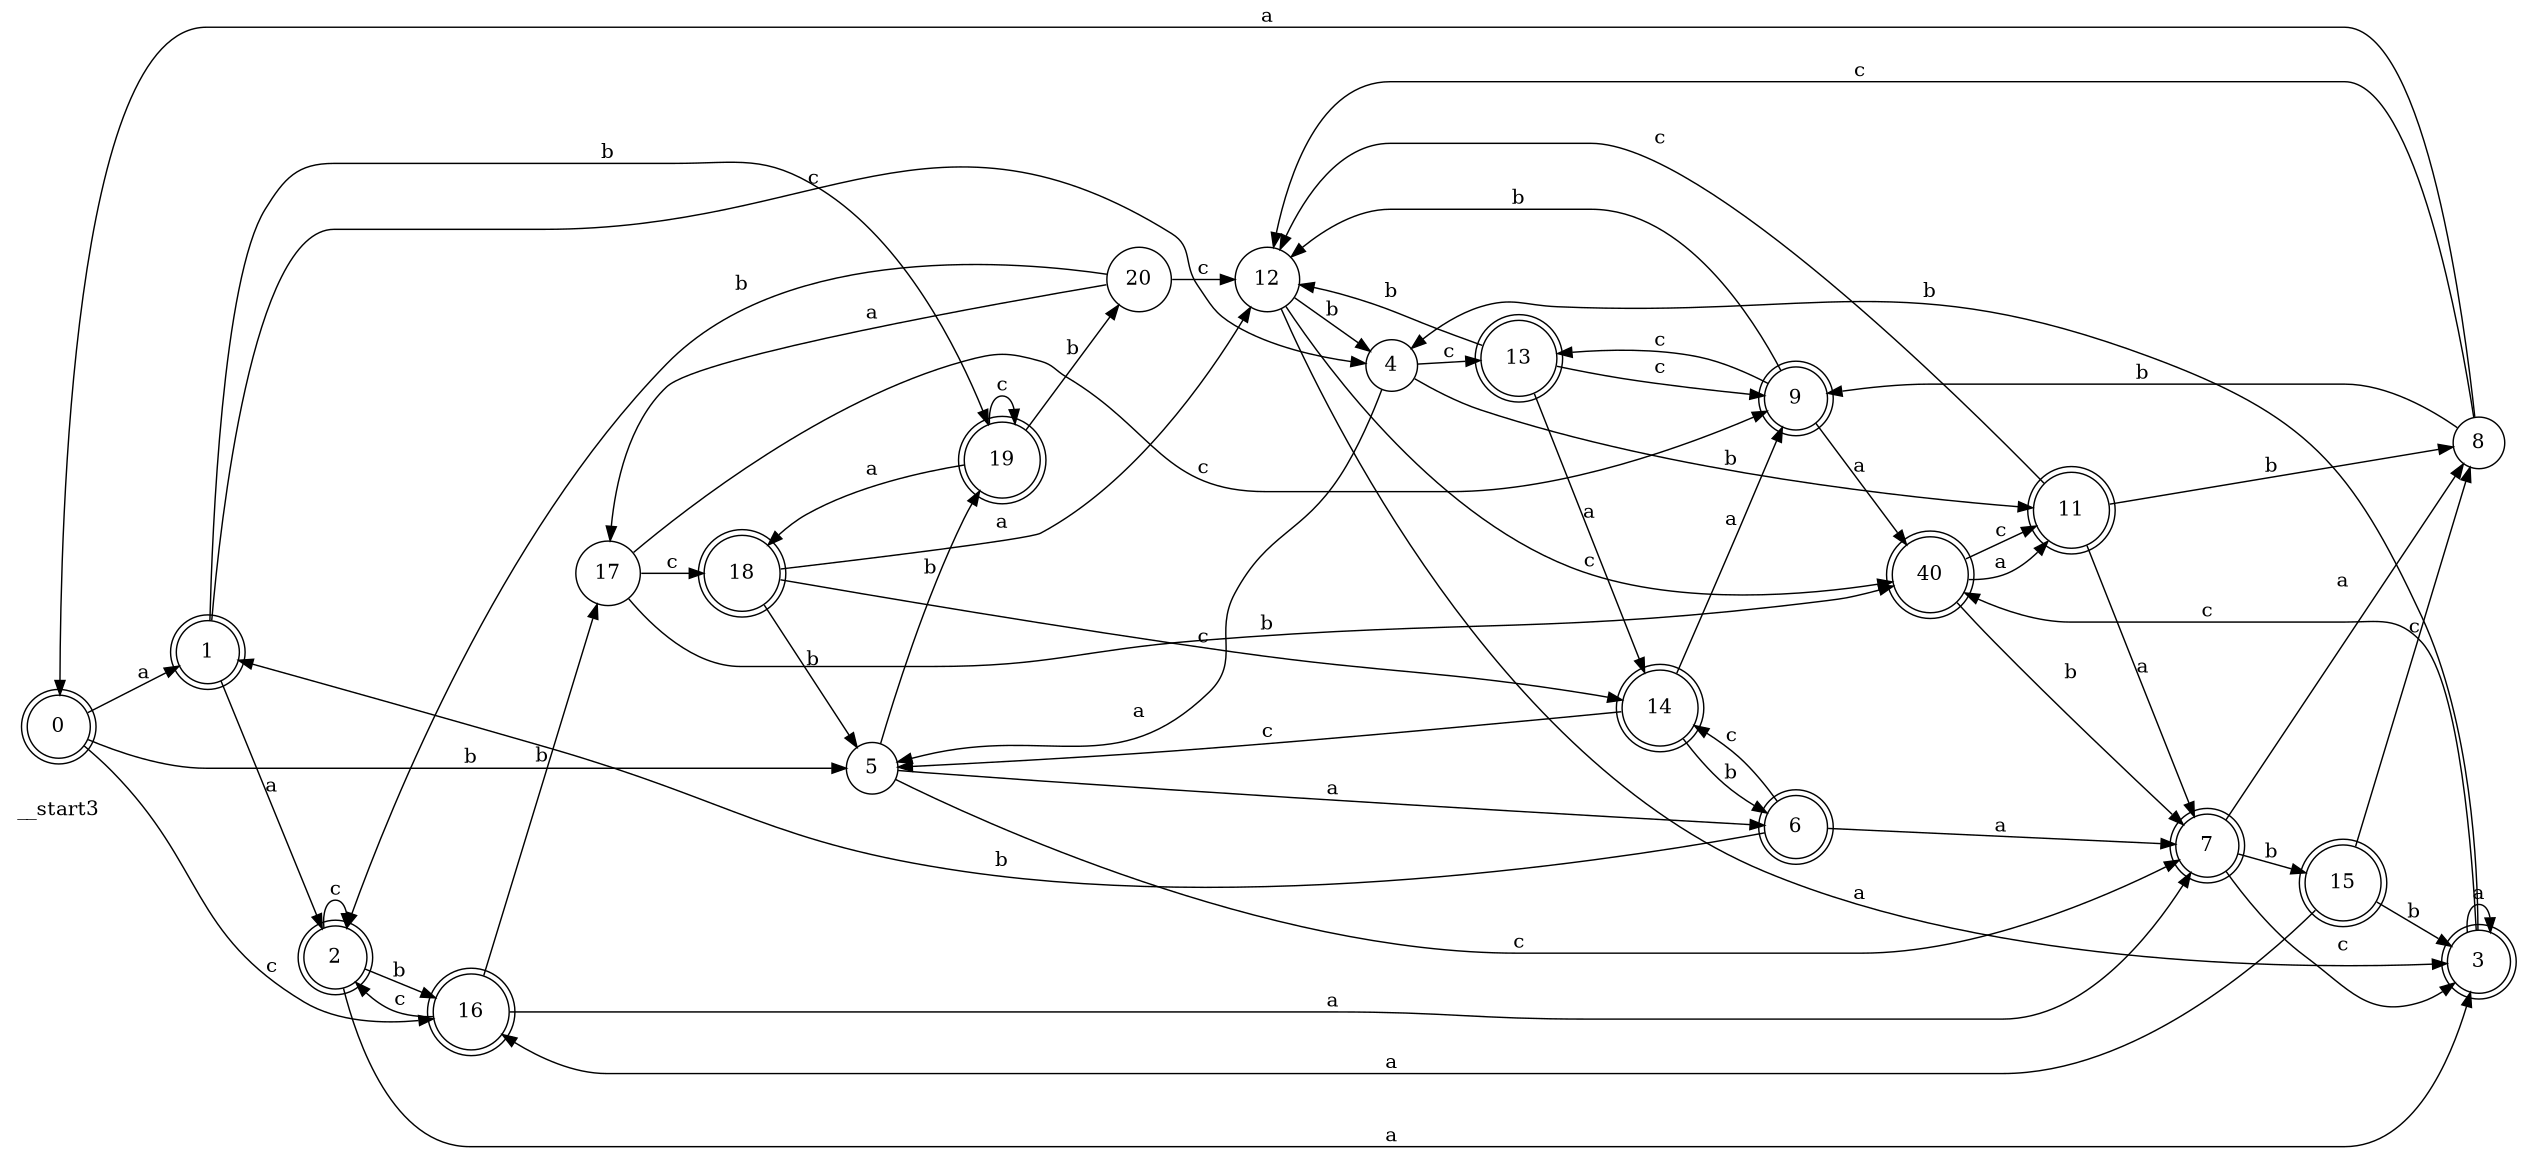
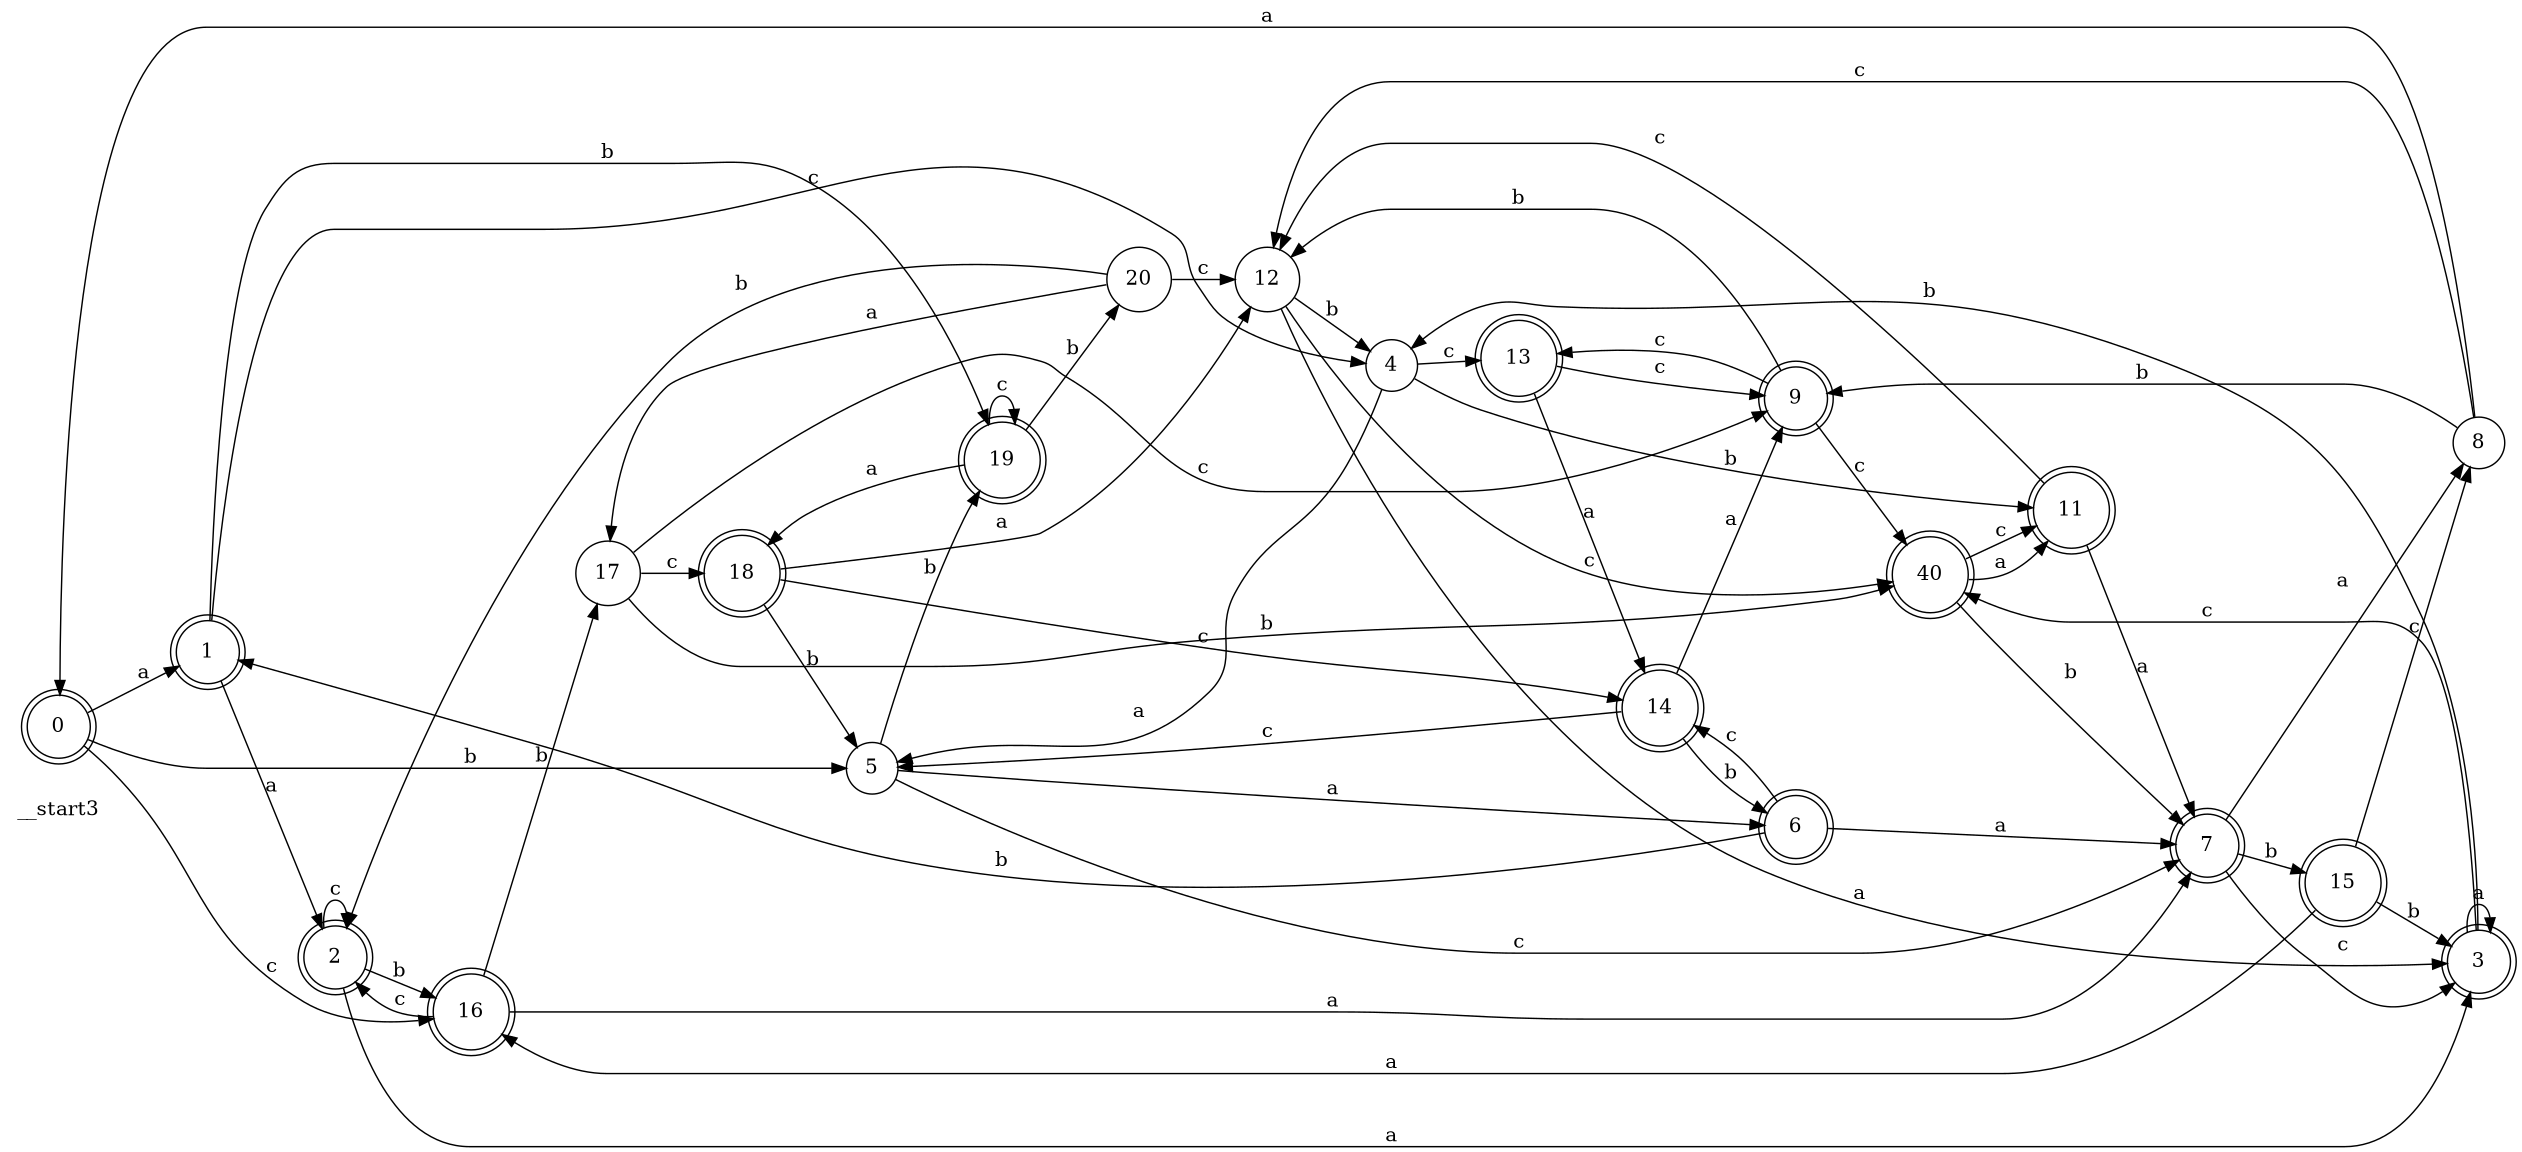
edge "13" -> "12": removed, label "b"
edge "9" -> "40": label "a" -> "c"
edge "11" -> "8": removed, label "b"
